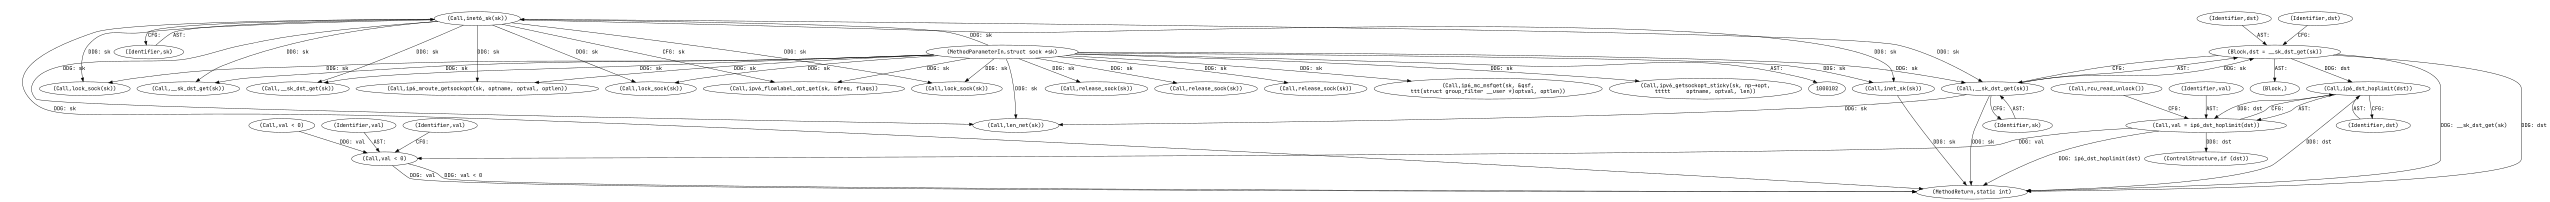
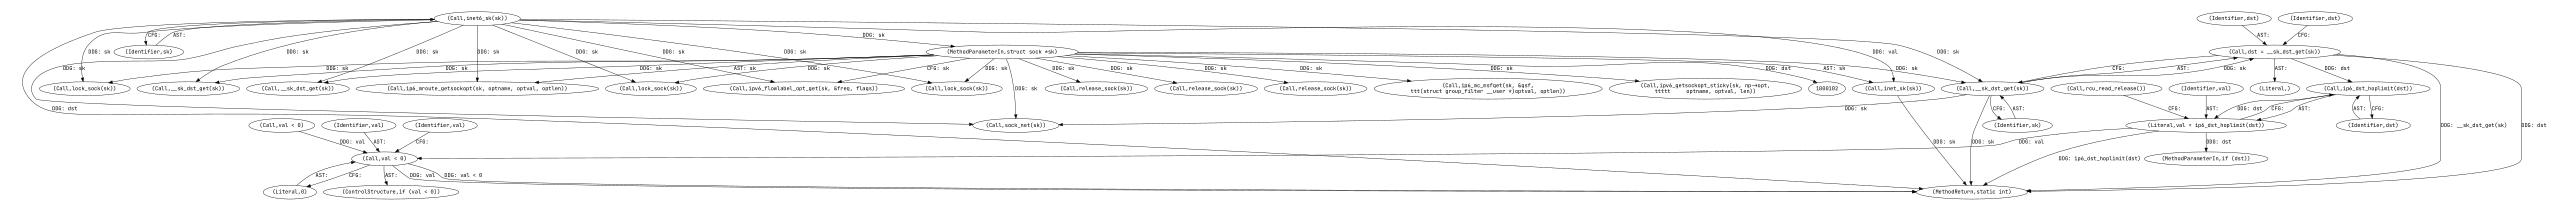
edge "(MethodParameterIn,struct sock *sk)" -> "(Call,inet6_sk(sk))": reversed
edge "(Call,inet6_sk(sk))" -> "(Call,ipv6_flowlabel_opt_get(sk, &freq, flags))": label "CFG: sk" -> "DDG: sk"
edge "(Call,inet6_sk(sk))" -> "(Call,inet_sk(sk))": label "DDG: sk" -> "DDG: val"
node "(Block,dst = __sk_dst_get(sk))": label "(Block,dst = __sk_dst_get(sk))" -> "(Call,dst = __sk_dst_get(sk))"
edge "(MethodParameterIn,struct sock *sk)" -> "(Call,ip6_mroute_getsockopt(sk, optname, optval, optlen))": label "DDG: sk" -> "AST: sk"
edge "(MethodParameterIn,struct sock *sk)" -> "(Call,ipv6_flowlabel_opt_get(sk, &freq, flags))": label "DDG: sk" -> "CFG: sk"
edge "(MethodParameterIn,struct sock *sk)" -> "1000102": label "AST: " -> "DDG: dst"
edge "(MethodParameterIn,struct sock *sk)" -> "(Call,inet_sk(sk))": label "DDG: sk" -> "AST: sk"
node "(Call,rcu_read_unlock())": label "(Call,rcu_read_unlock())" -> "(Call,rcu_read_release())"
node "(Block,)": label "(Block,)" -> "(Literal,)"
edge "(Call,inet6_sk(sk))" -> "(MethodReturn,static int)": label "DDG: sk" -> "DDG: dst"
node "(Call,len_net(sk))": label "(Call,len_net(sk))" -> "(Call,sock_net(sk))"
node "(Call,val = ip6_dst_hoplimit(dst))": label "(Call,val = ip6_dst_hoplimit(dst))" -> "(Literal,val = ip6_dst_hoplimit(dst))"
node "(ControlStructure,if (dst))": label "(ControlStructure,if (dst))" -> "(MethodParameterIn,if (dst))"
edge "(Call,ip6_dst_hoplimit(dst))" -> "(MethodReturn,static int)": removed, label "DDG: dst"
node "(Literal,0)": added
node "(ControlStructure,if (val < 0))": added
